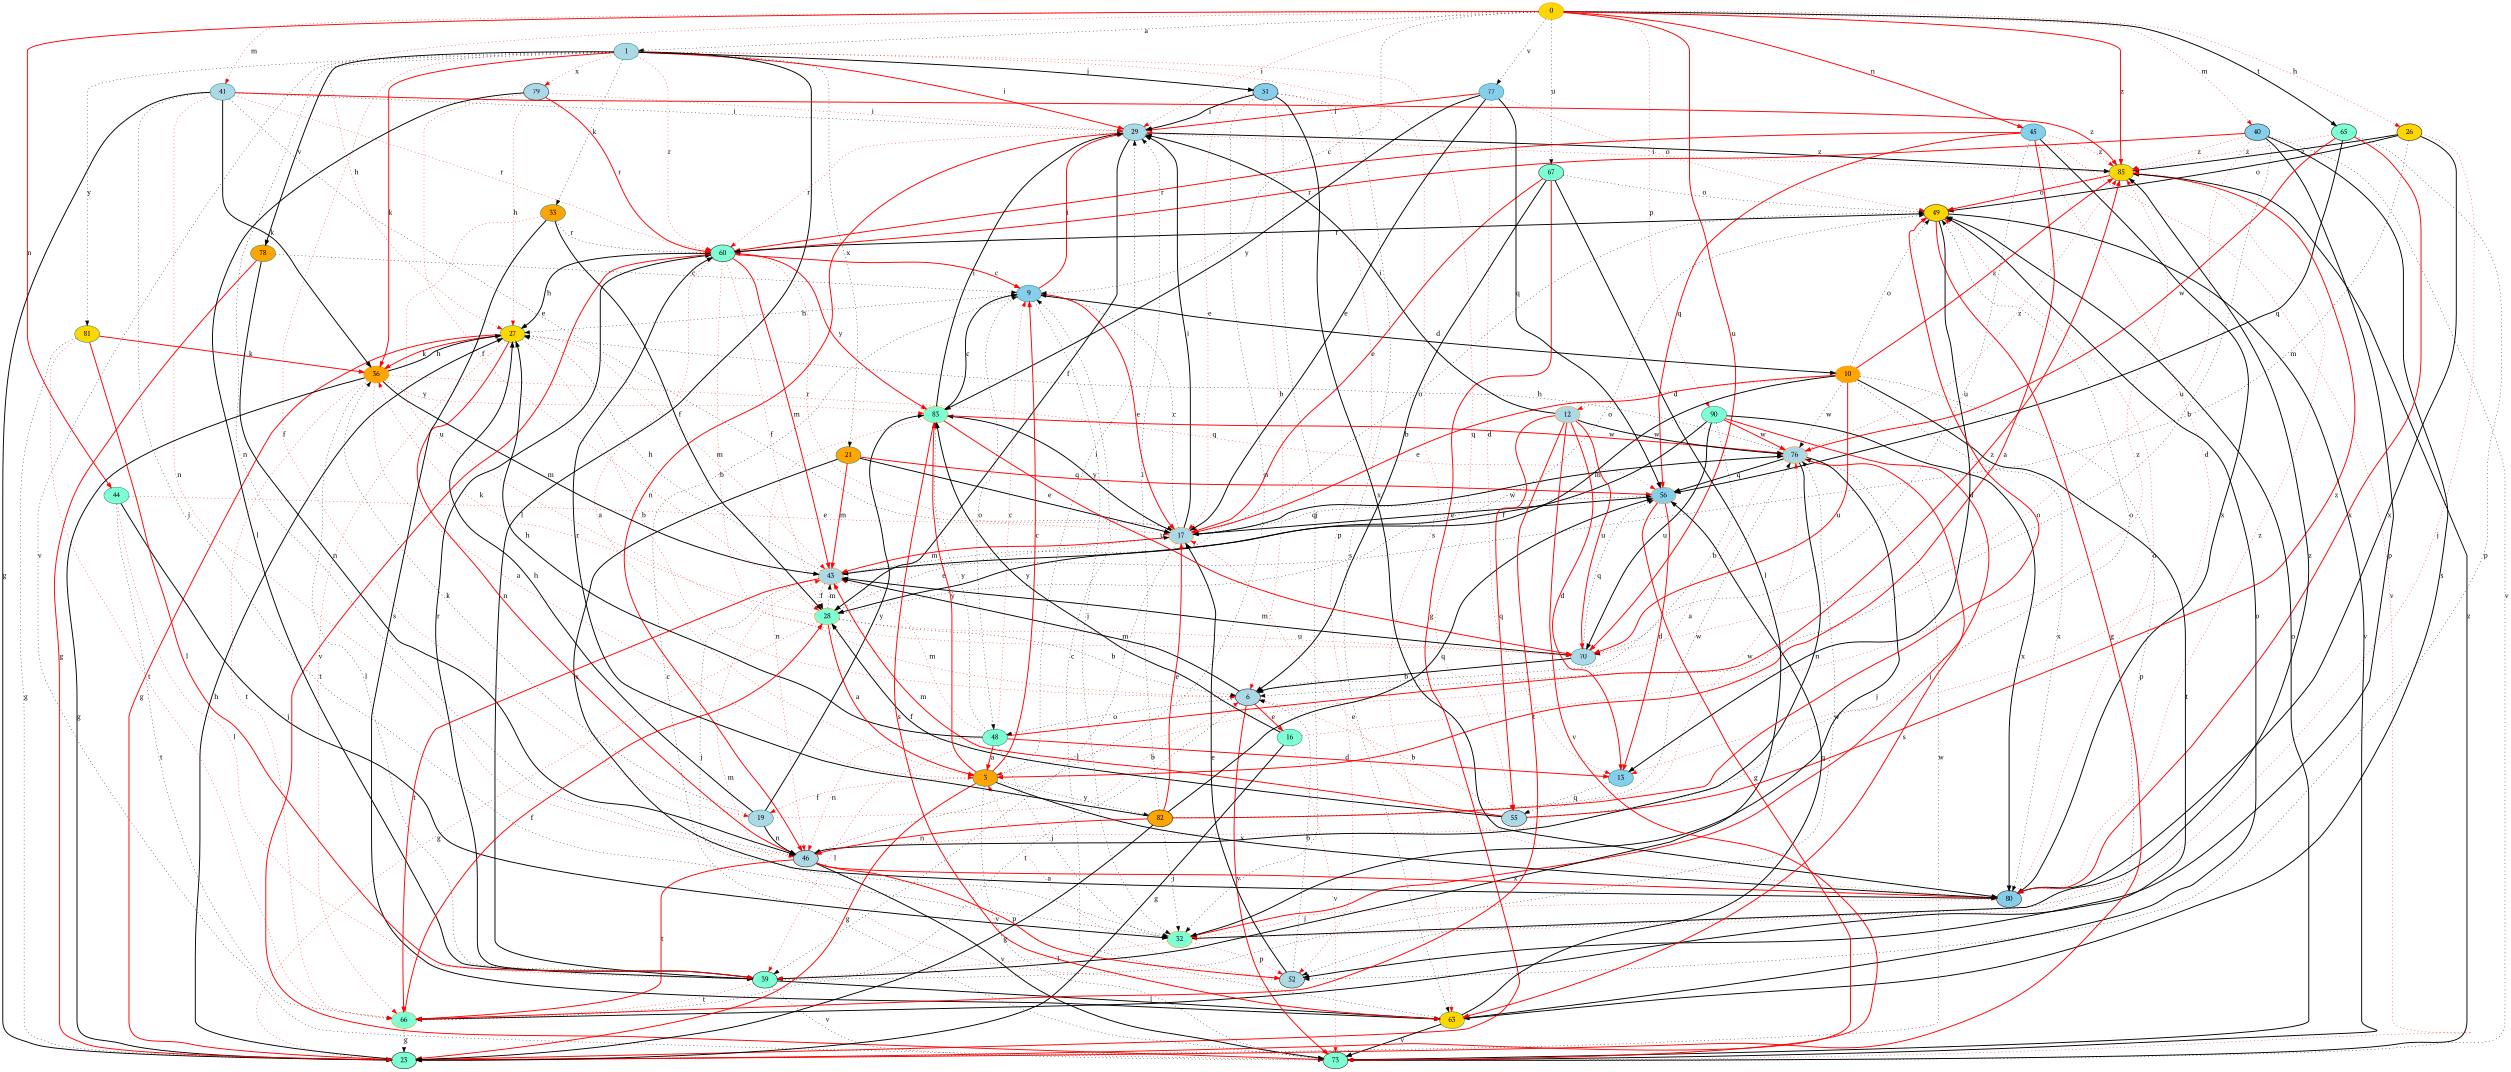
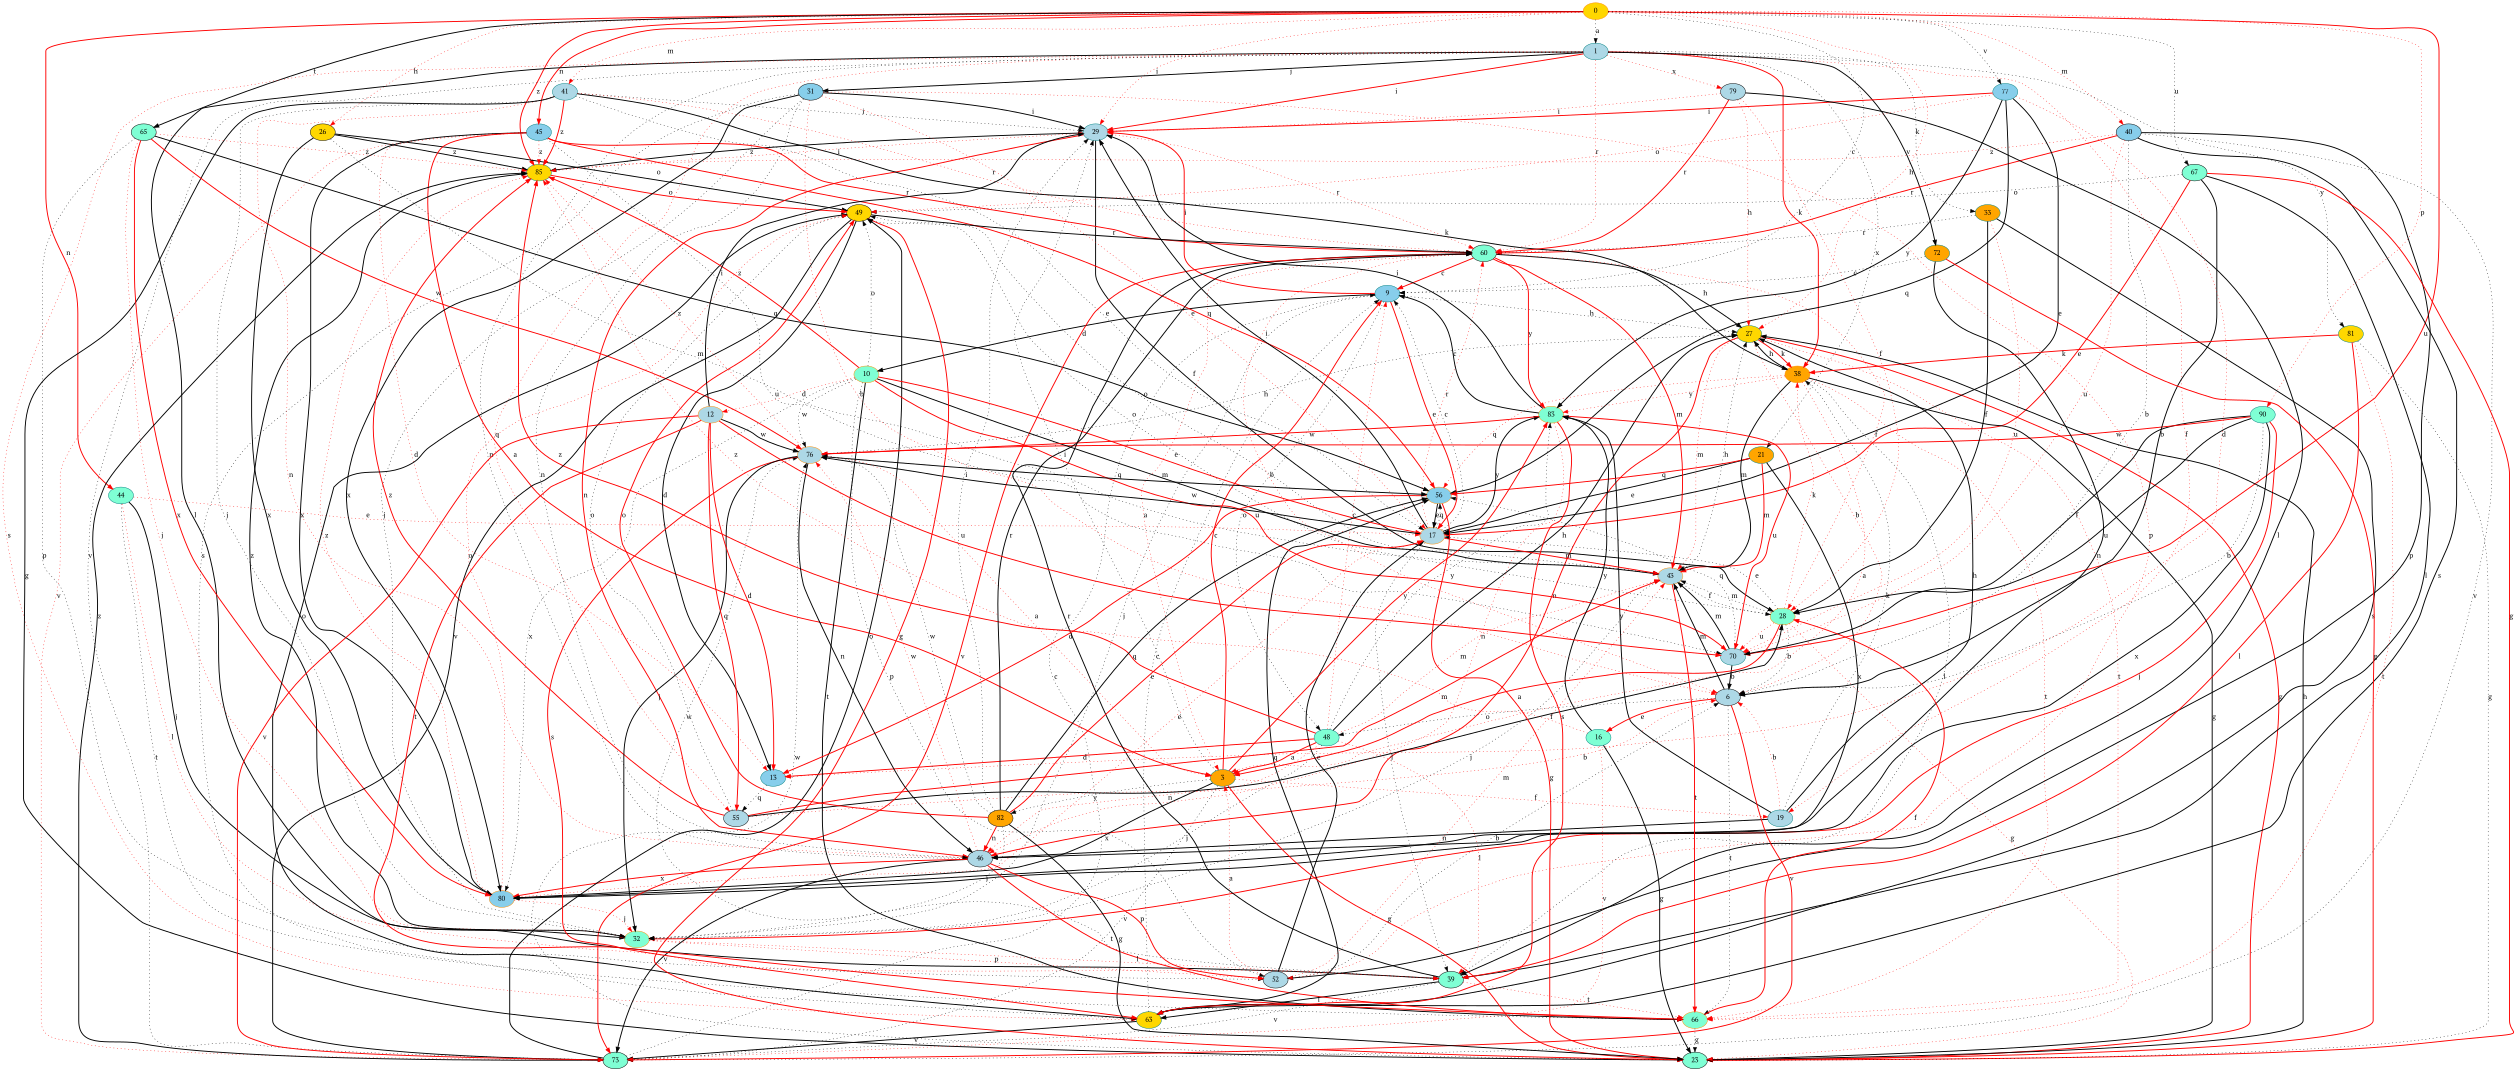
node "78": label "78" -> "72"
node "36": label "36" -> "38"
node "10": fillcolor orange -> aquamarine
edge "26" -> "32": now "65" -> "32"
node "80": color black -> darkorange
